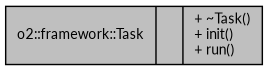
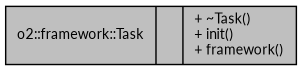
node "o2::framework::Task": text "+ run()" -> "+ framework()"
